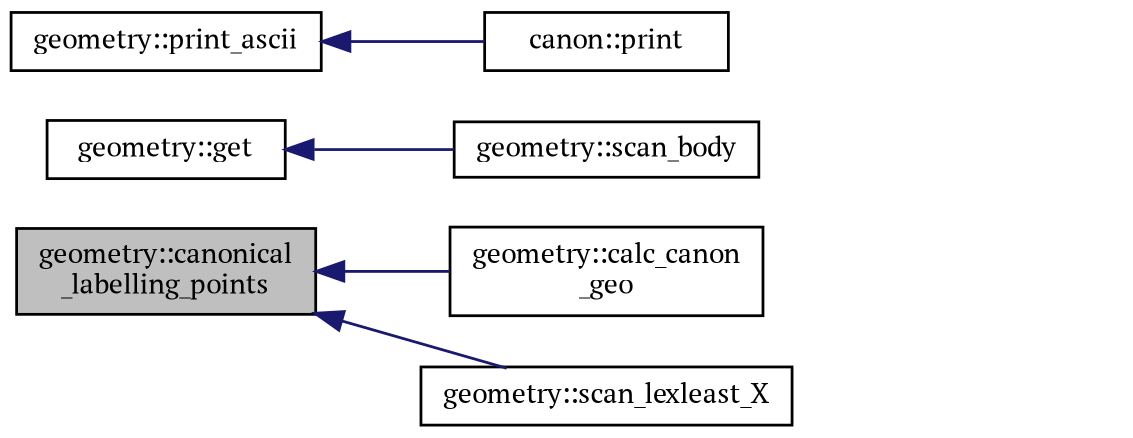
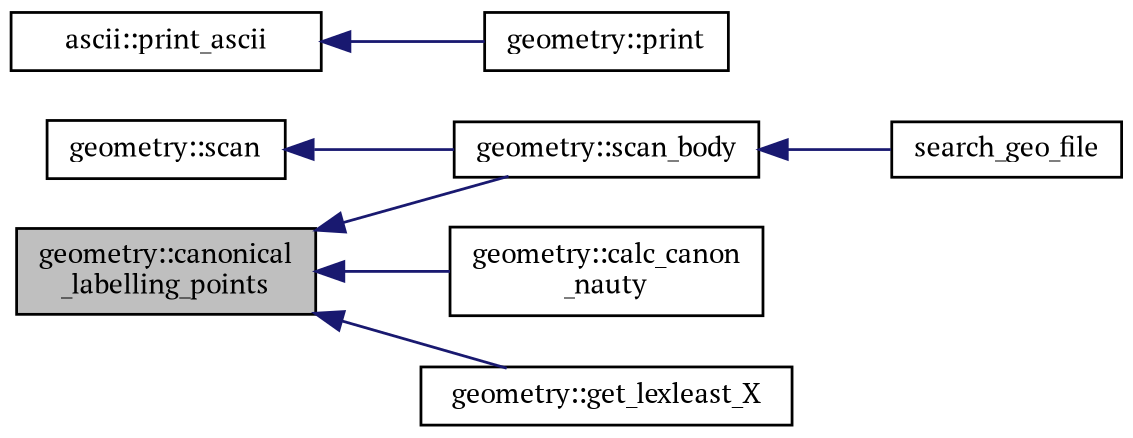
node "geometry::print_ascii": label "geometry::print_ascii" -> "ascii::print_ascii"
node "canon::print": label "canon::print" -> "geometry::print"
node "geometry::get": label "geometry::get" -> "geometry::scan"
node "search_geo_file": added
edge "geometry::scan_body" -> "geometry::canonical _labelling_points": added
node "geometry::calc_canon _geo": label "geometry::calc_canon _geo" -> "geometry::calc_canon _nauty"
node "geometry::scan_lexleast_X": label "geometry::scan_lexleast_X" -> "geometry::get_lexleast_X"
